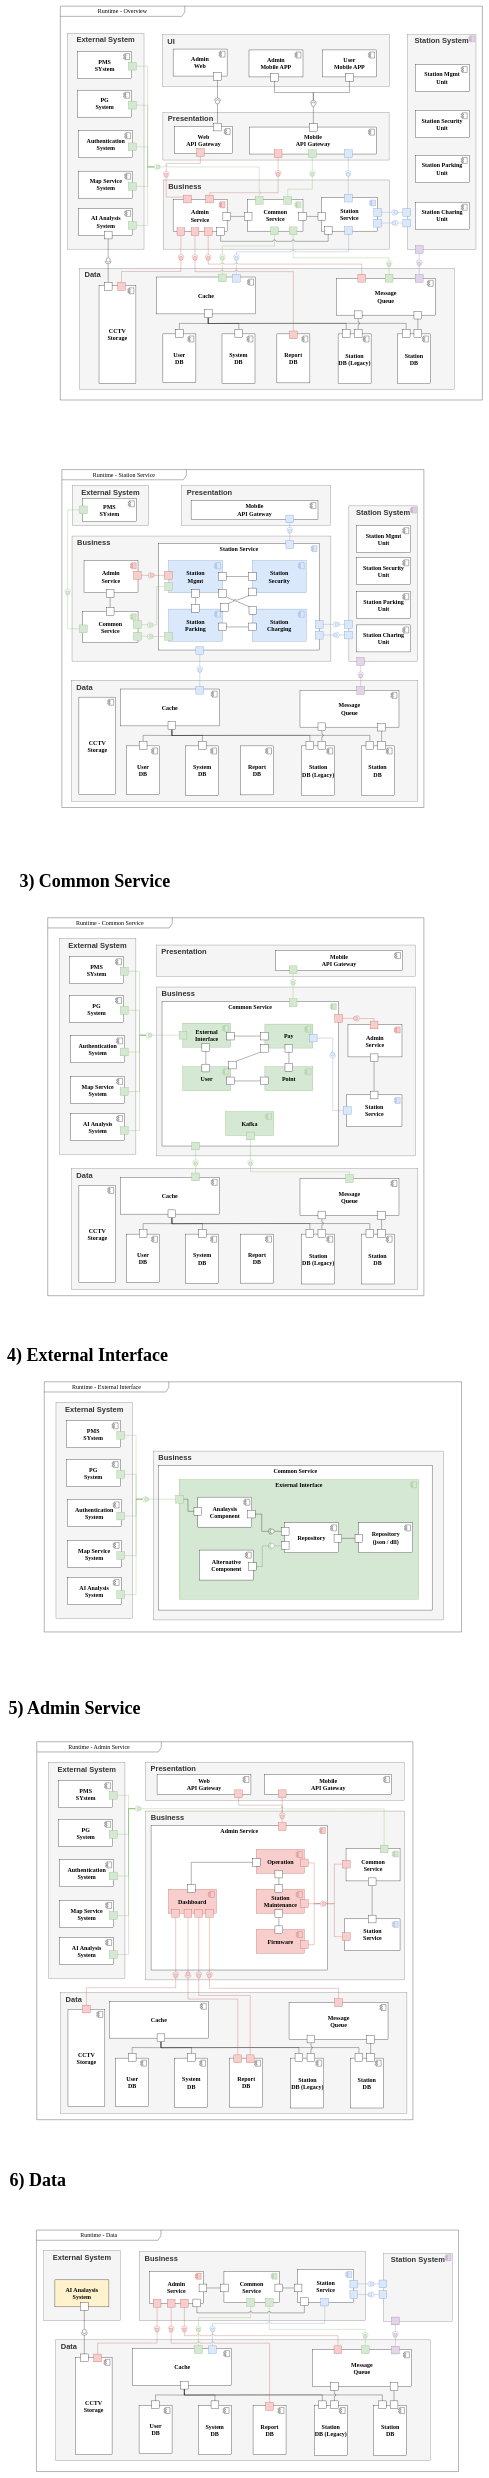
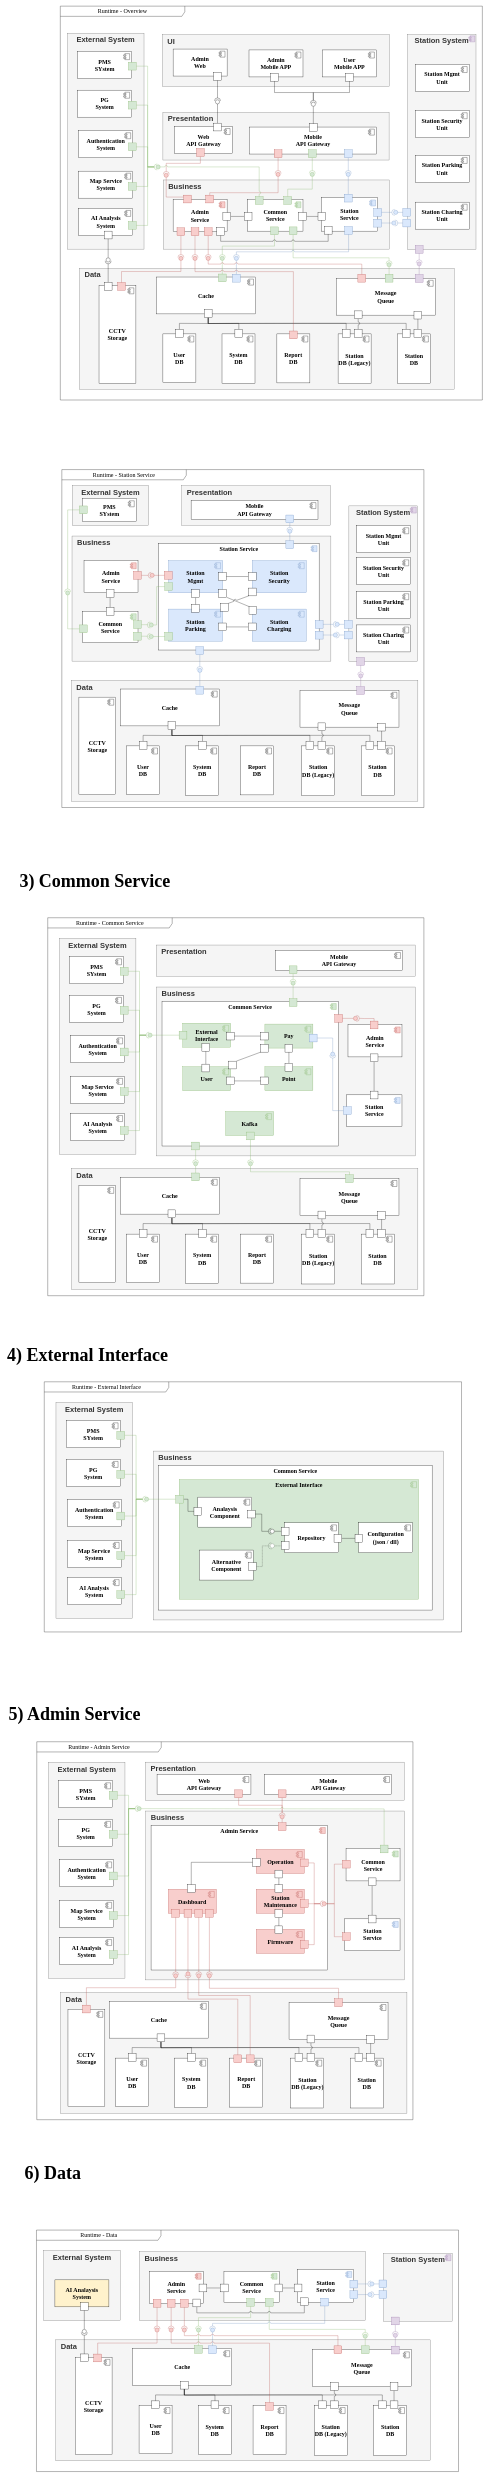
node "Repository (json / dll)": label "Repository (json / dll)" -> "Configuration (json / dll)"
node "5) Admin Service": moved (92, 1708) -> (92, 1714)
node "6) Data": moved (115, 2180) -> (130, 2173)
